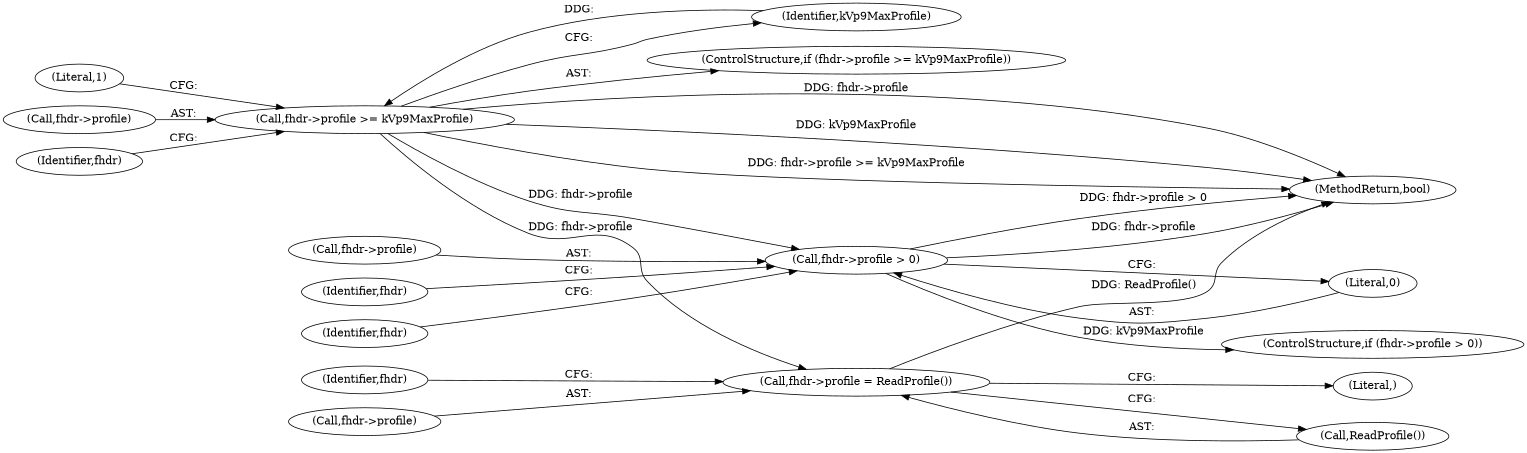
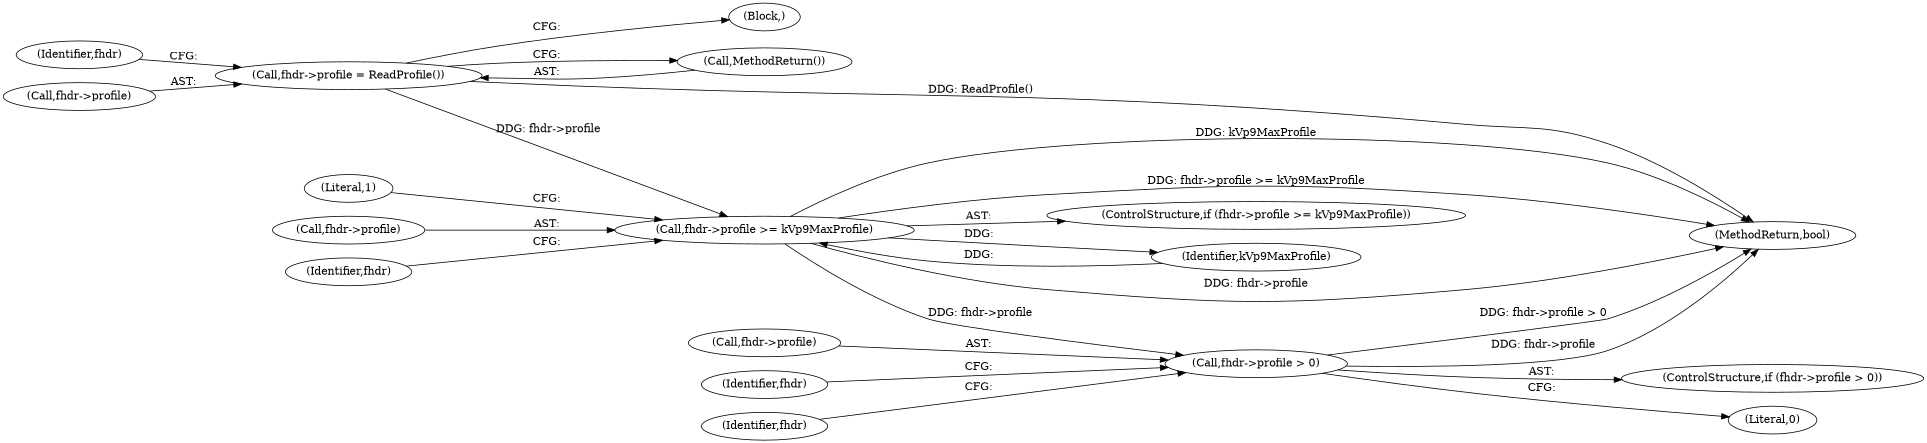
edge "(Call,fhdr->profile >= kVp9MaxProfile)" -> "(Identifier,kVp9MaxProfile)": label "CFG: " -> "DDG: "
edge "(Call,fhdr->profile >= kVp9MaxProfile)" -> "(Call,fhdr->profile = ReadProfile())": reversed
edge "(Literal,0)" -> "(Call,fhdr->profile > 0)": removed, label "AST:"
edge "(Call,fhdr->profile > 0)" -> "(ControlStructure,if (fhdr->profile > 0))": label "DDG: kVp9MaxProfile" -> "AST: "
node "(Literal,)": label "(Literal,)" -> "(Block,)"
node "(Call,ReadProfile())": label "(Call,ReadProfile())" -> "(Call,MethodReturn())"
